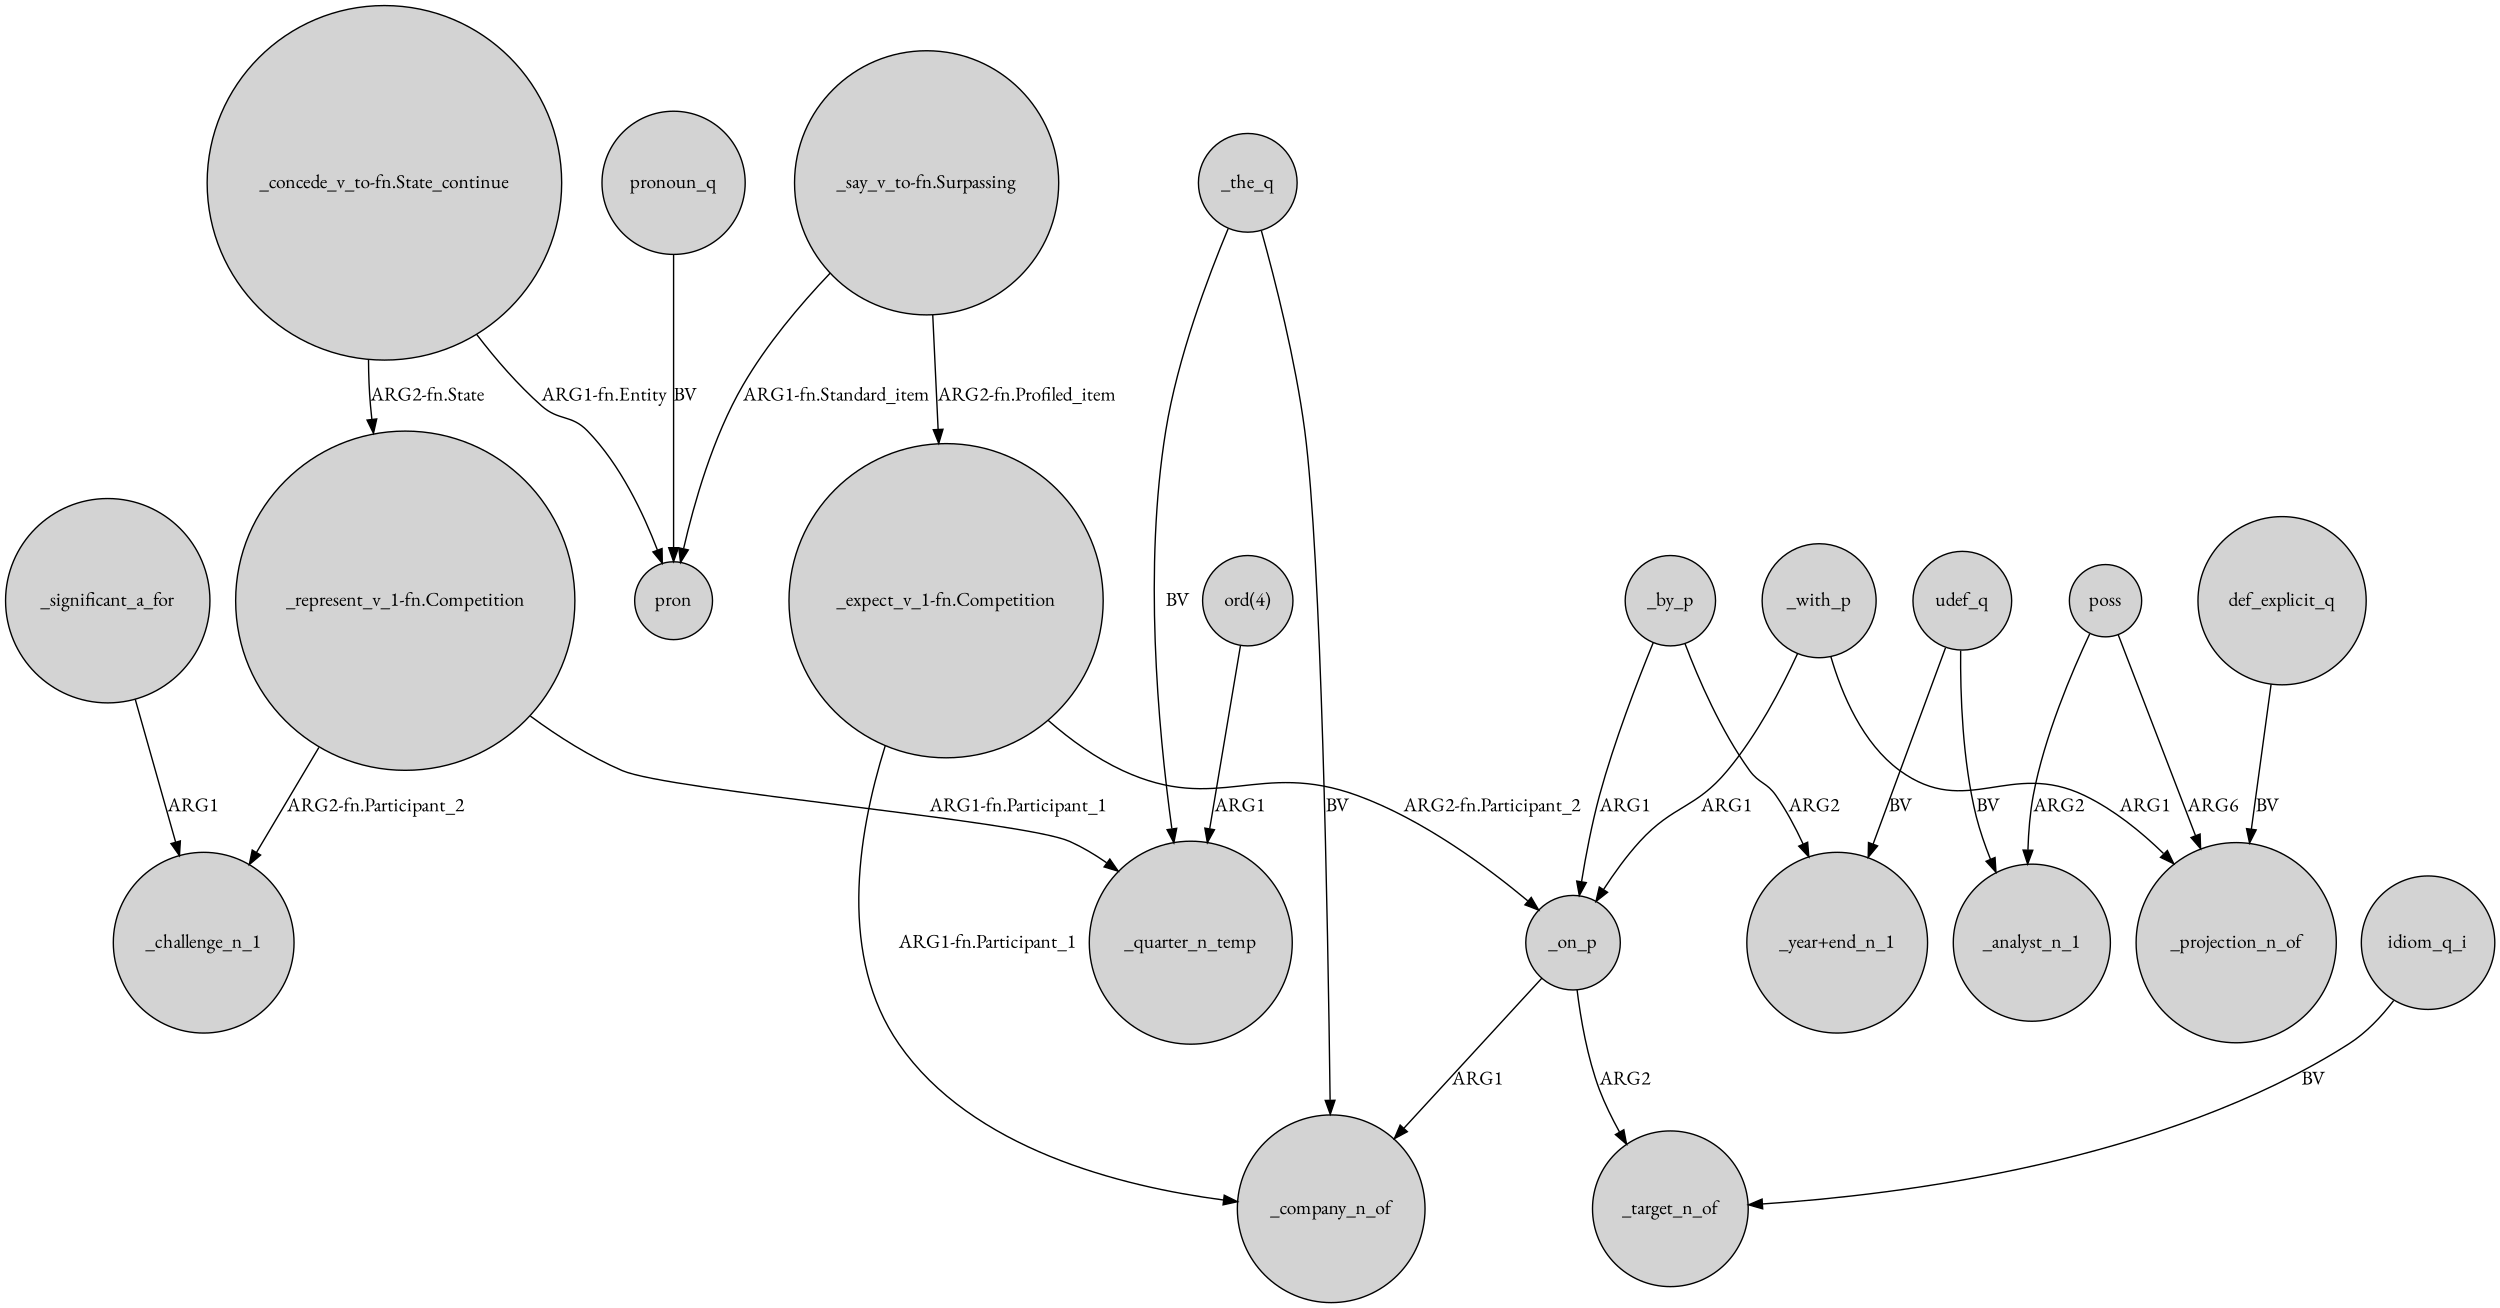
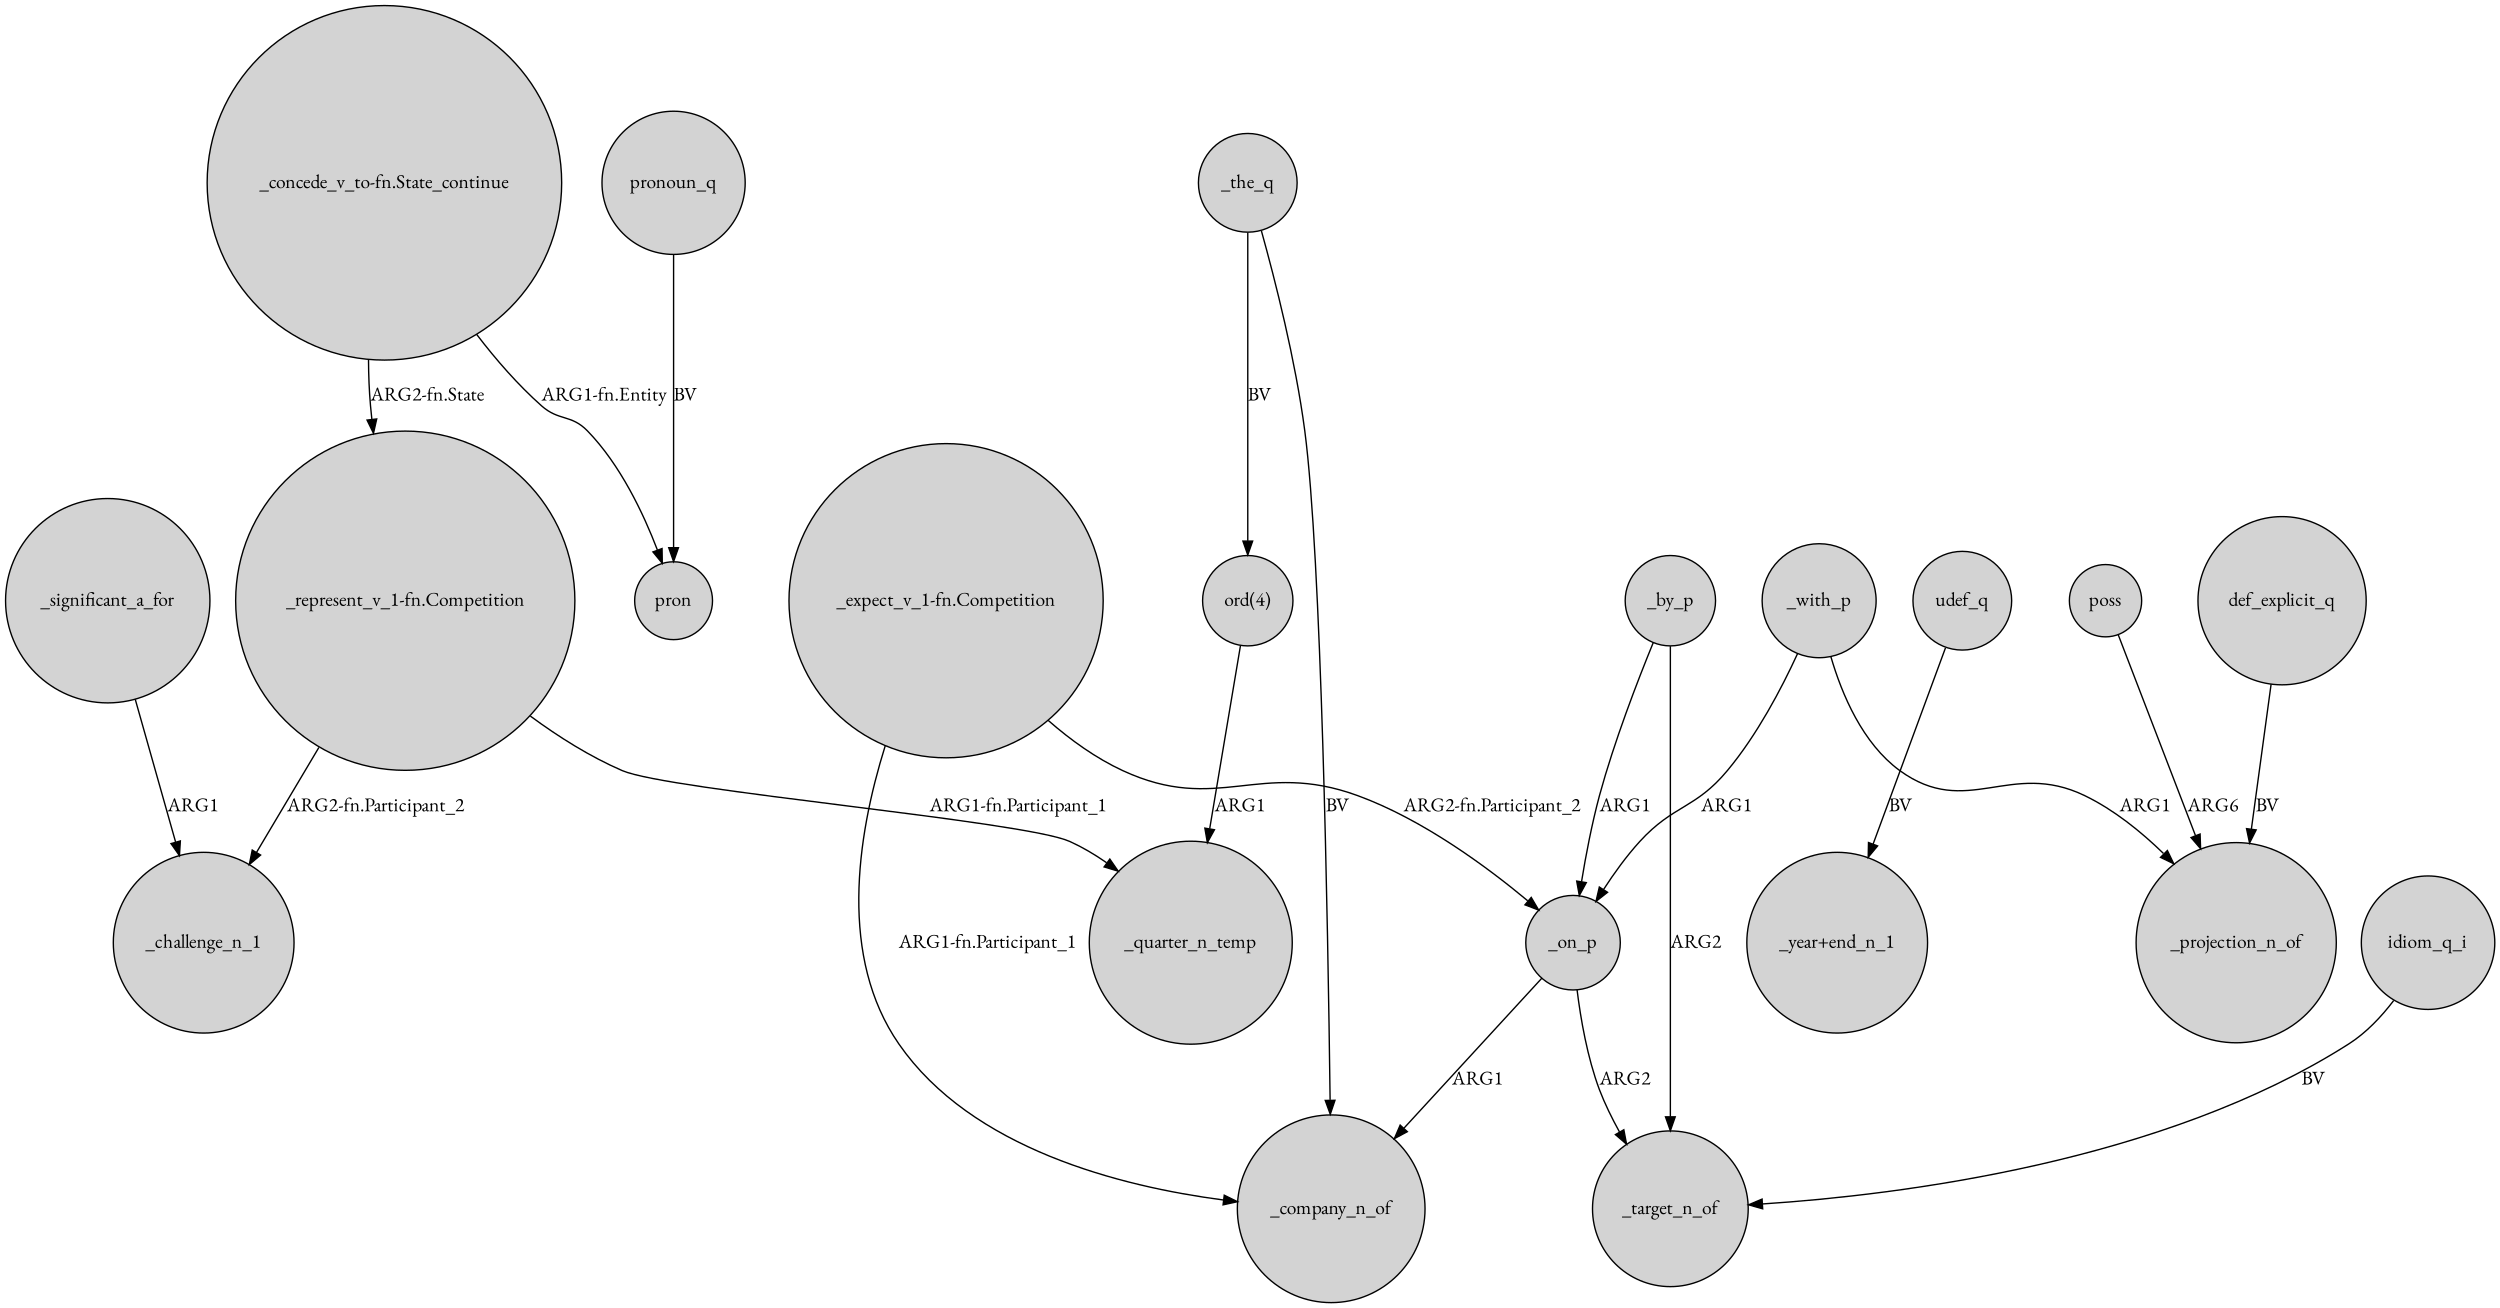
node "_say_v_to-fn.Surpassing": removed
edge "_the_q" -> "_quarter_n_temp": now "_the_q" -> "ord(4)"
edge "_by_p" -> "_year+end_n_1": now "_by_p" -> "_target_n_of"
node "_analyst_n_1": removed
